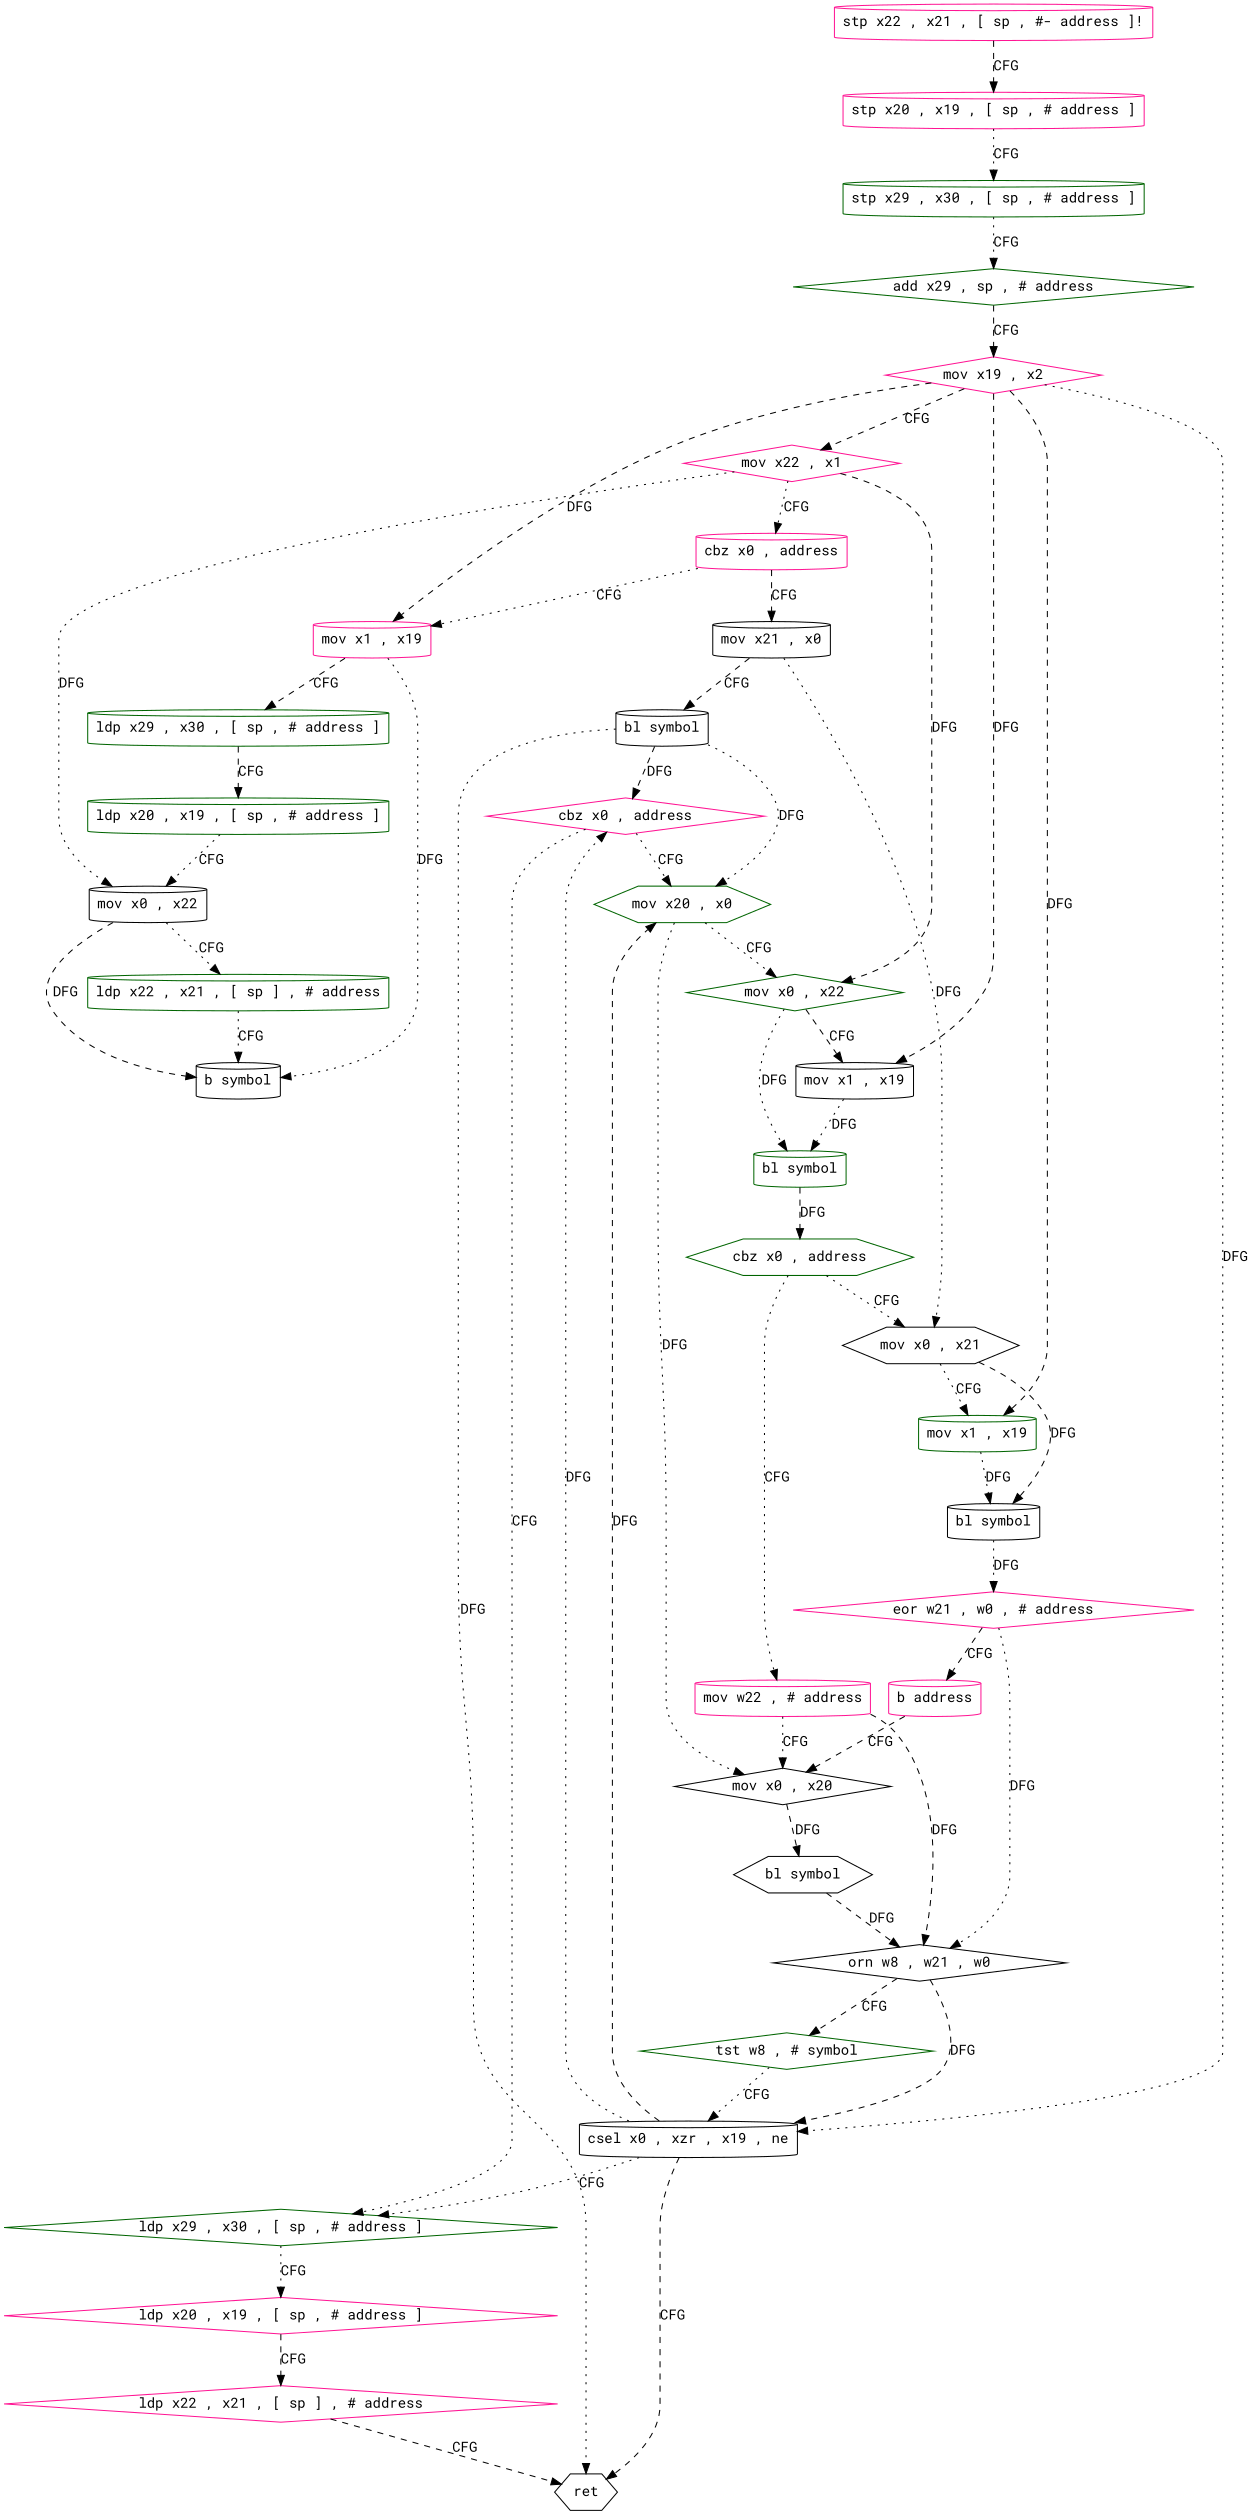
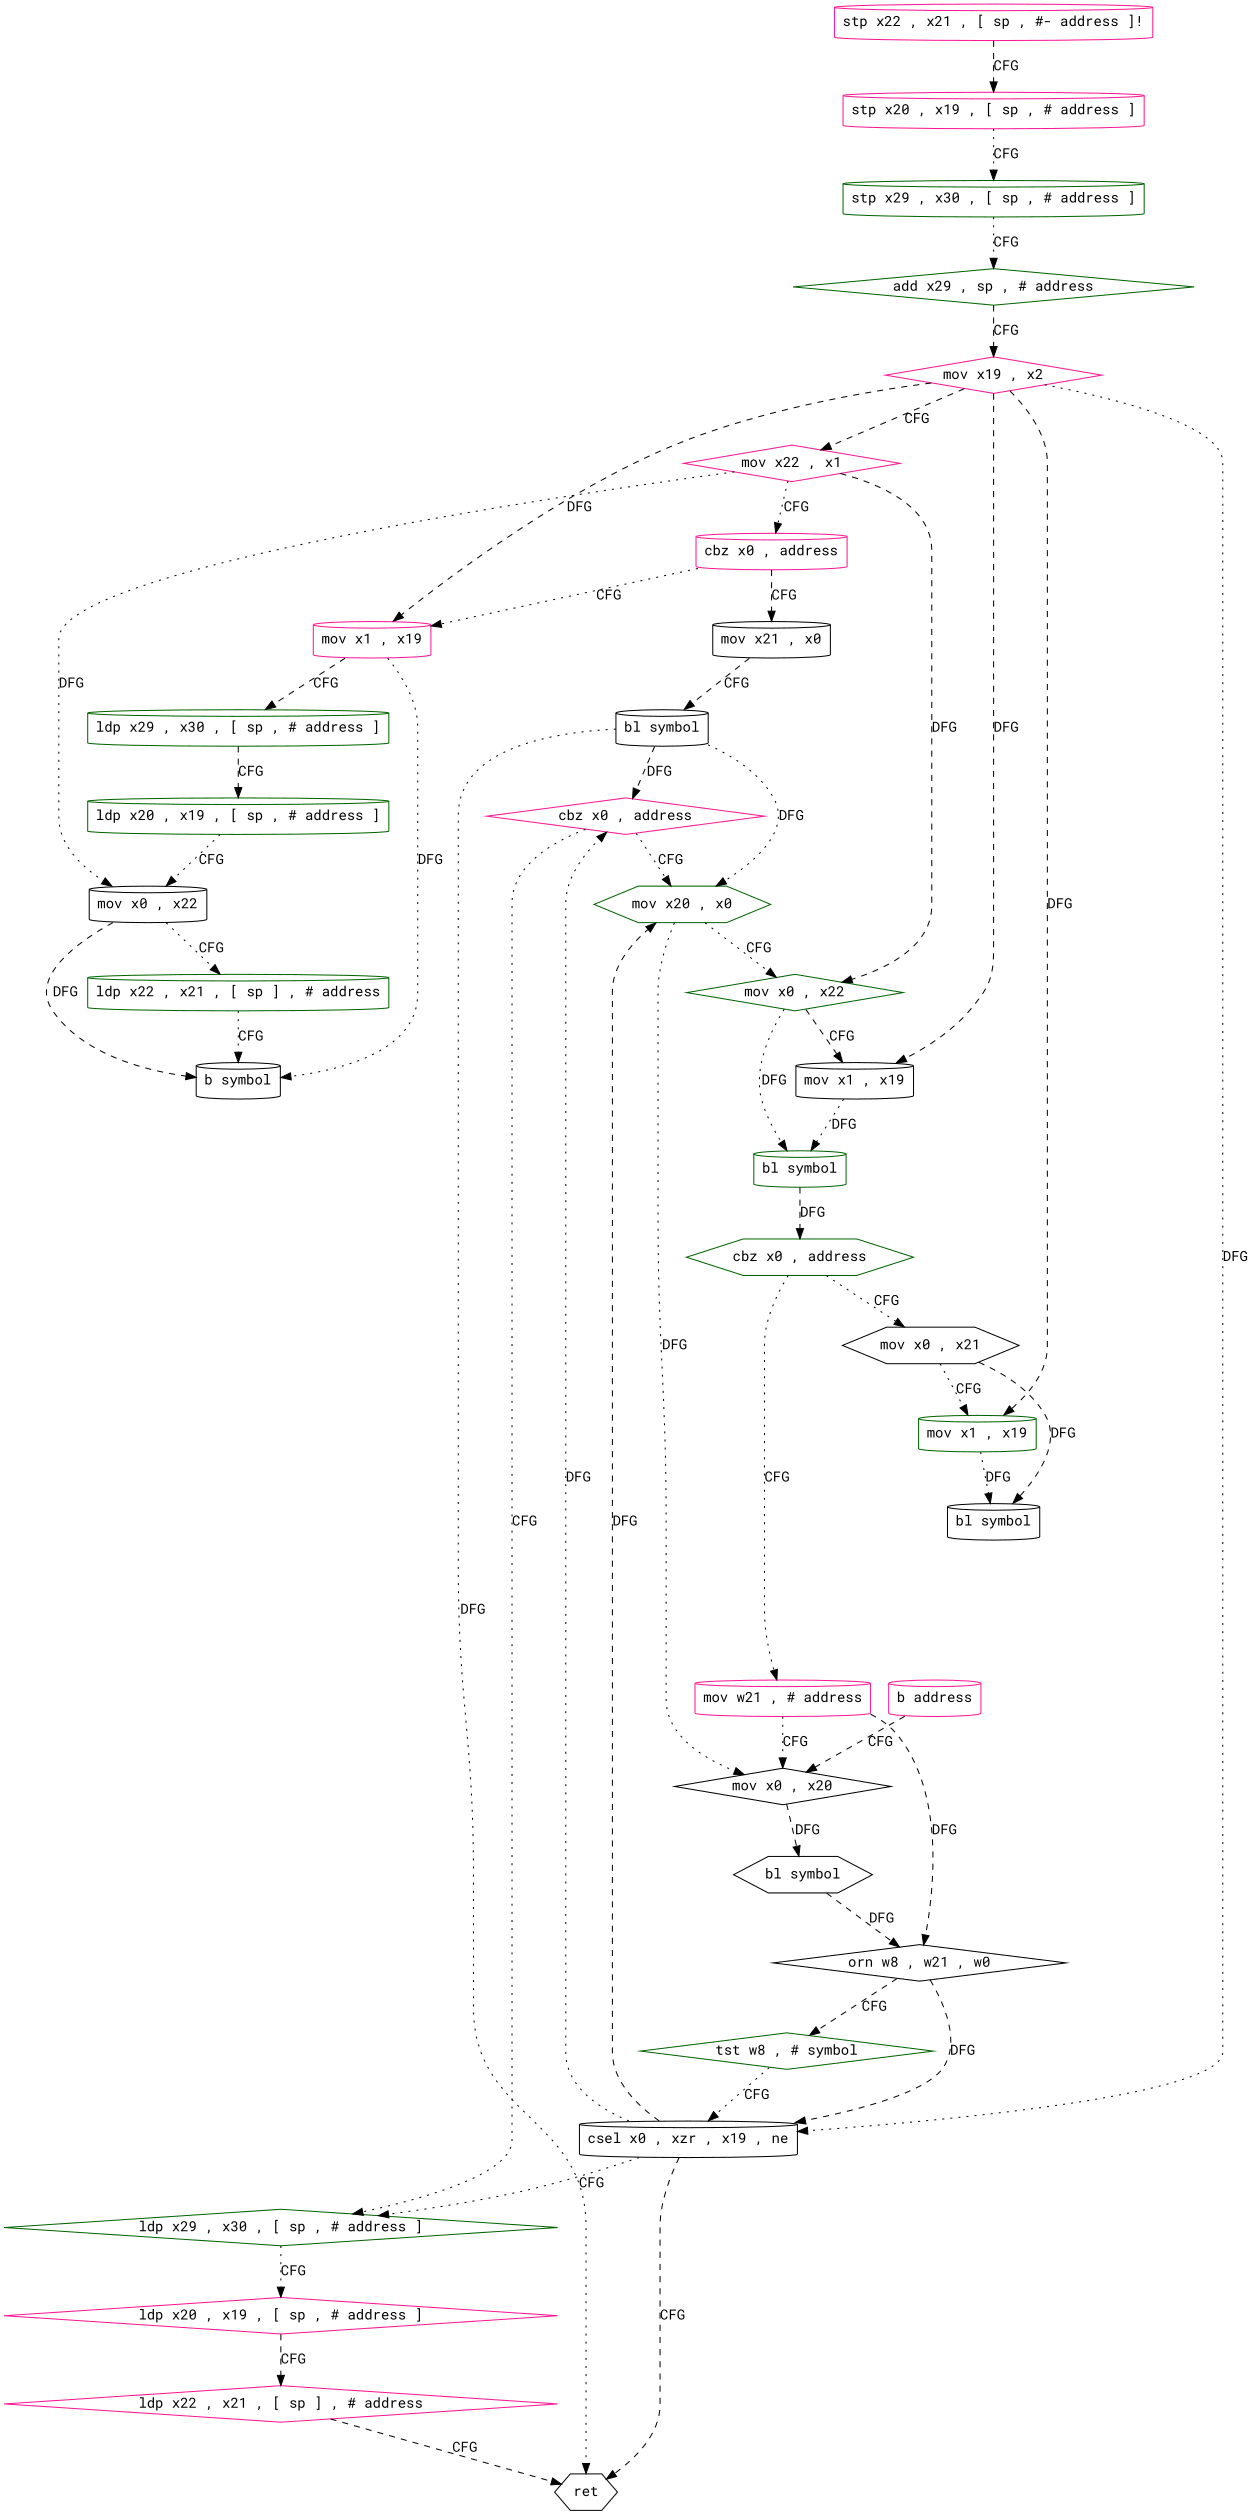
edge "mov x21 , x0" -> "mov x0 , x21": removed, label "DFG"
node "eor w21 , w0 , # address": removed
node "mov w22 , # address": label "mov w22 , # address" -> "mov w21 , # address"
